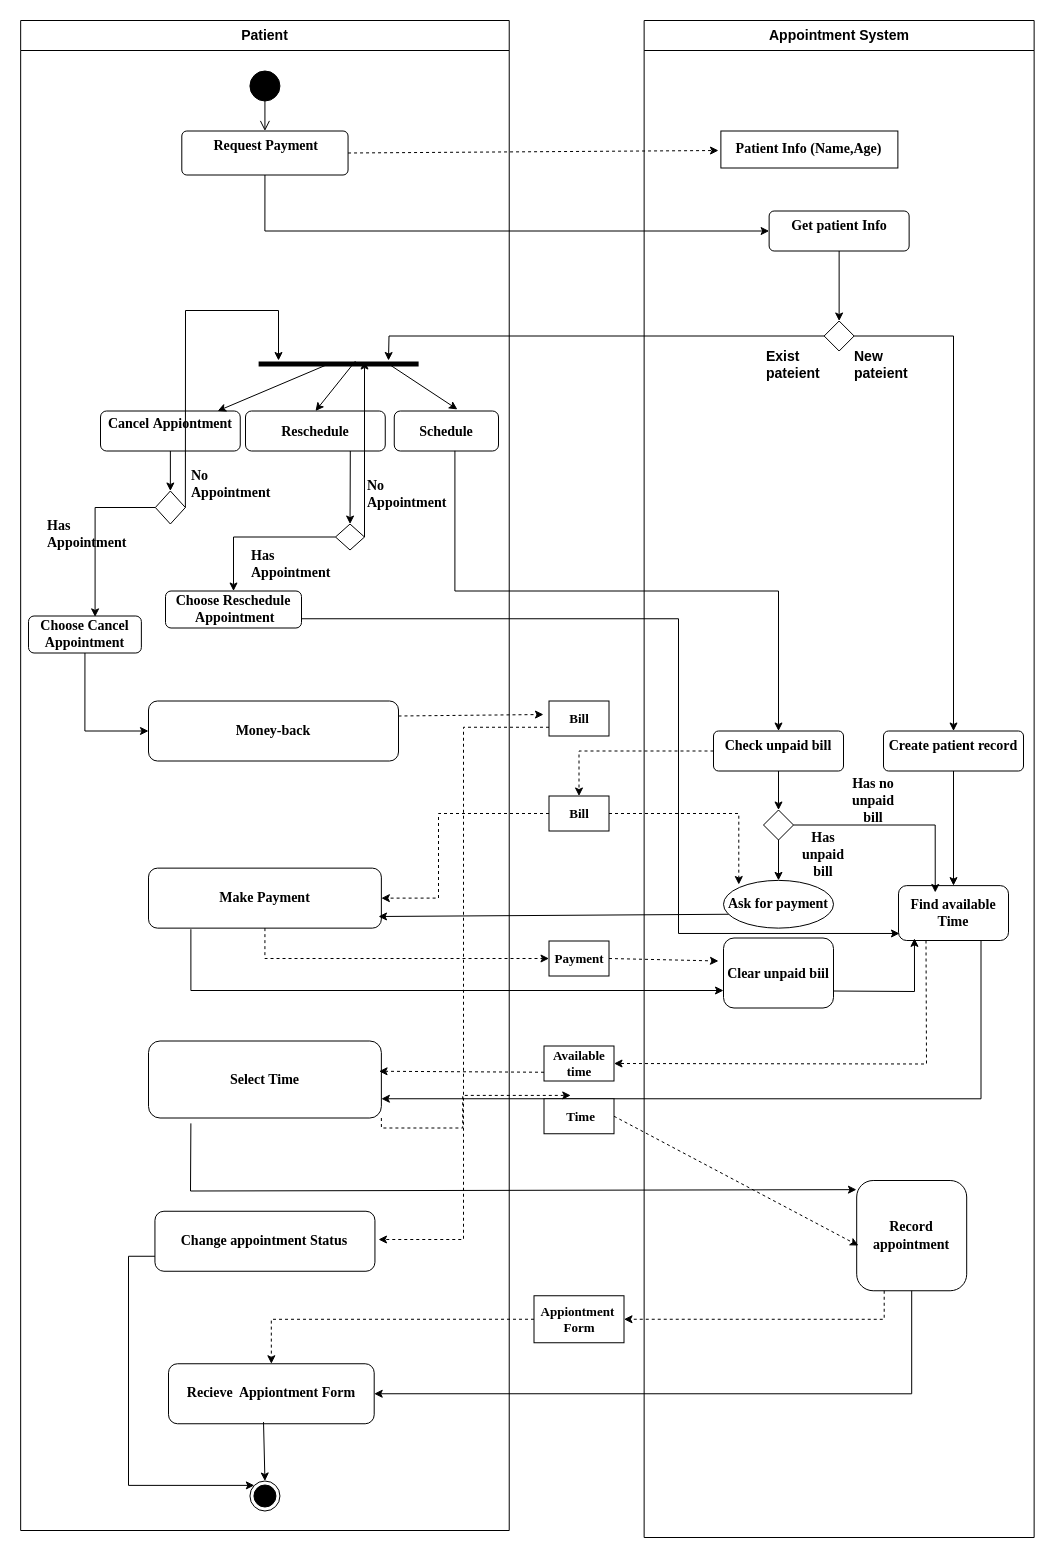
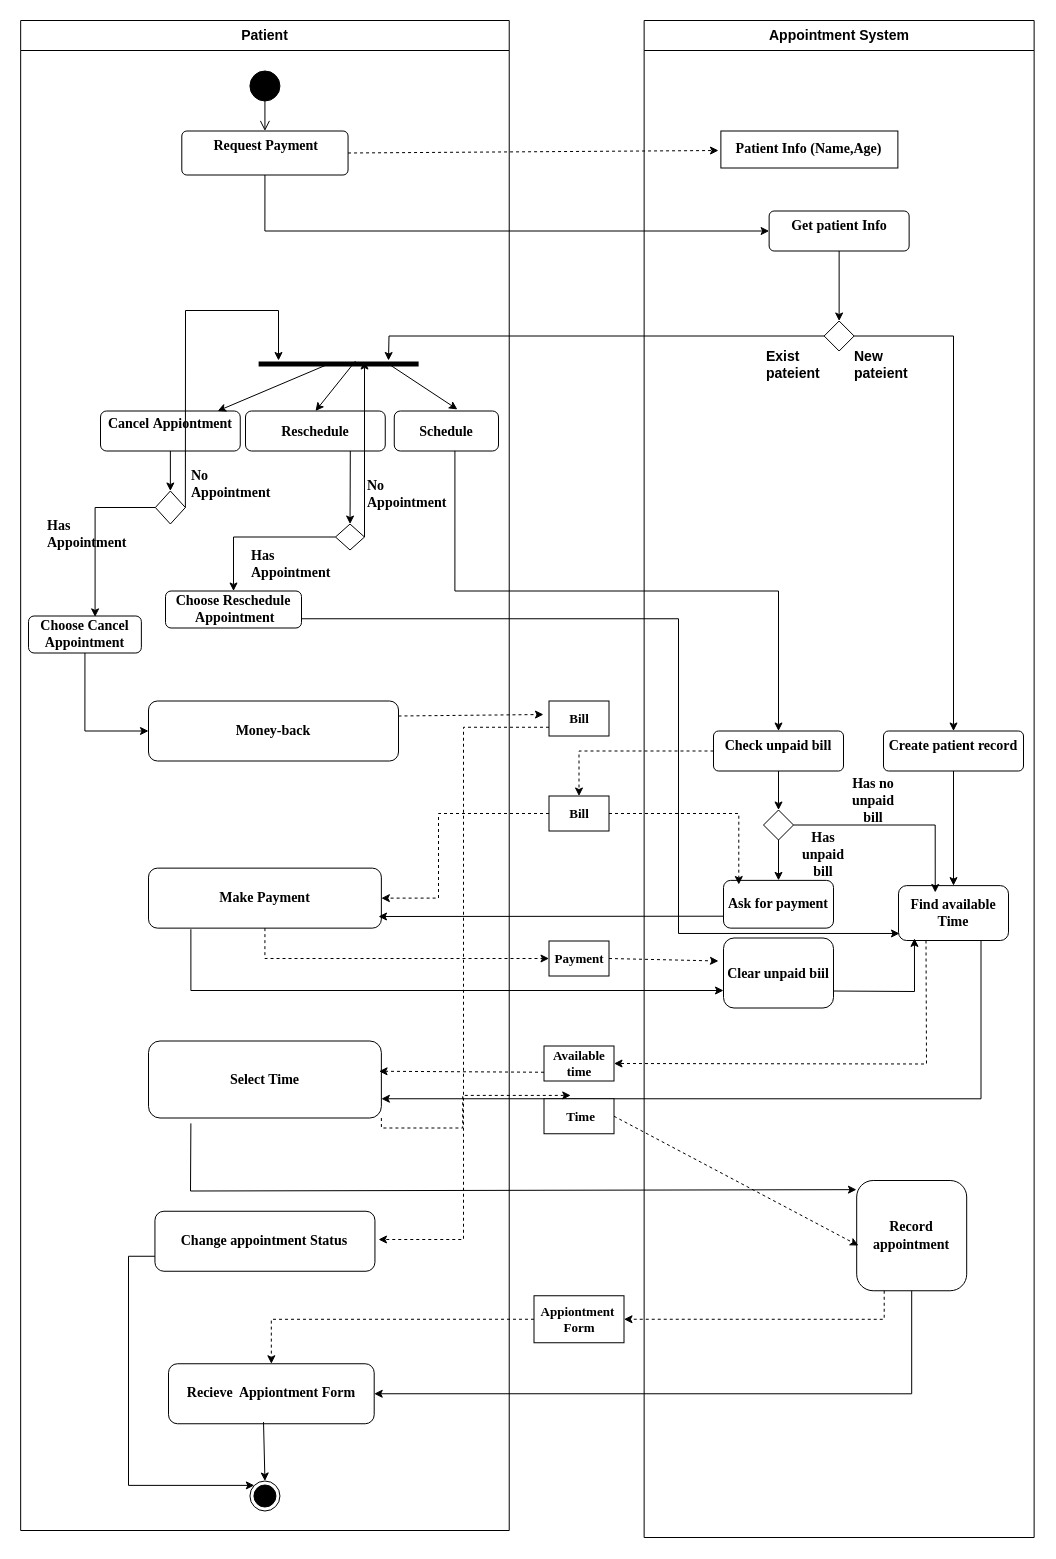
node "Ask for payment": shape ellipse -> rounded rectangle
